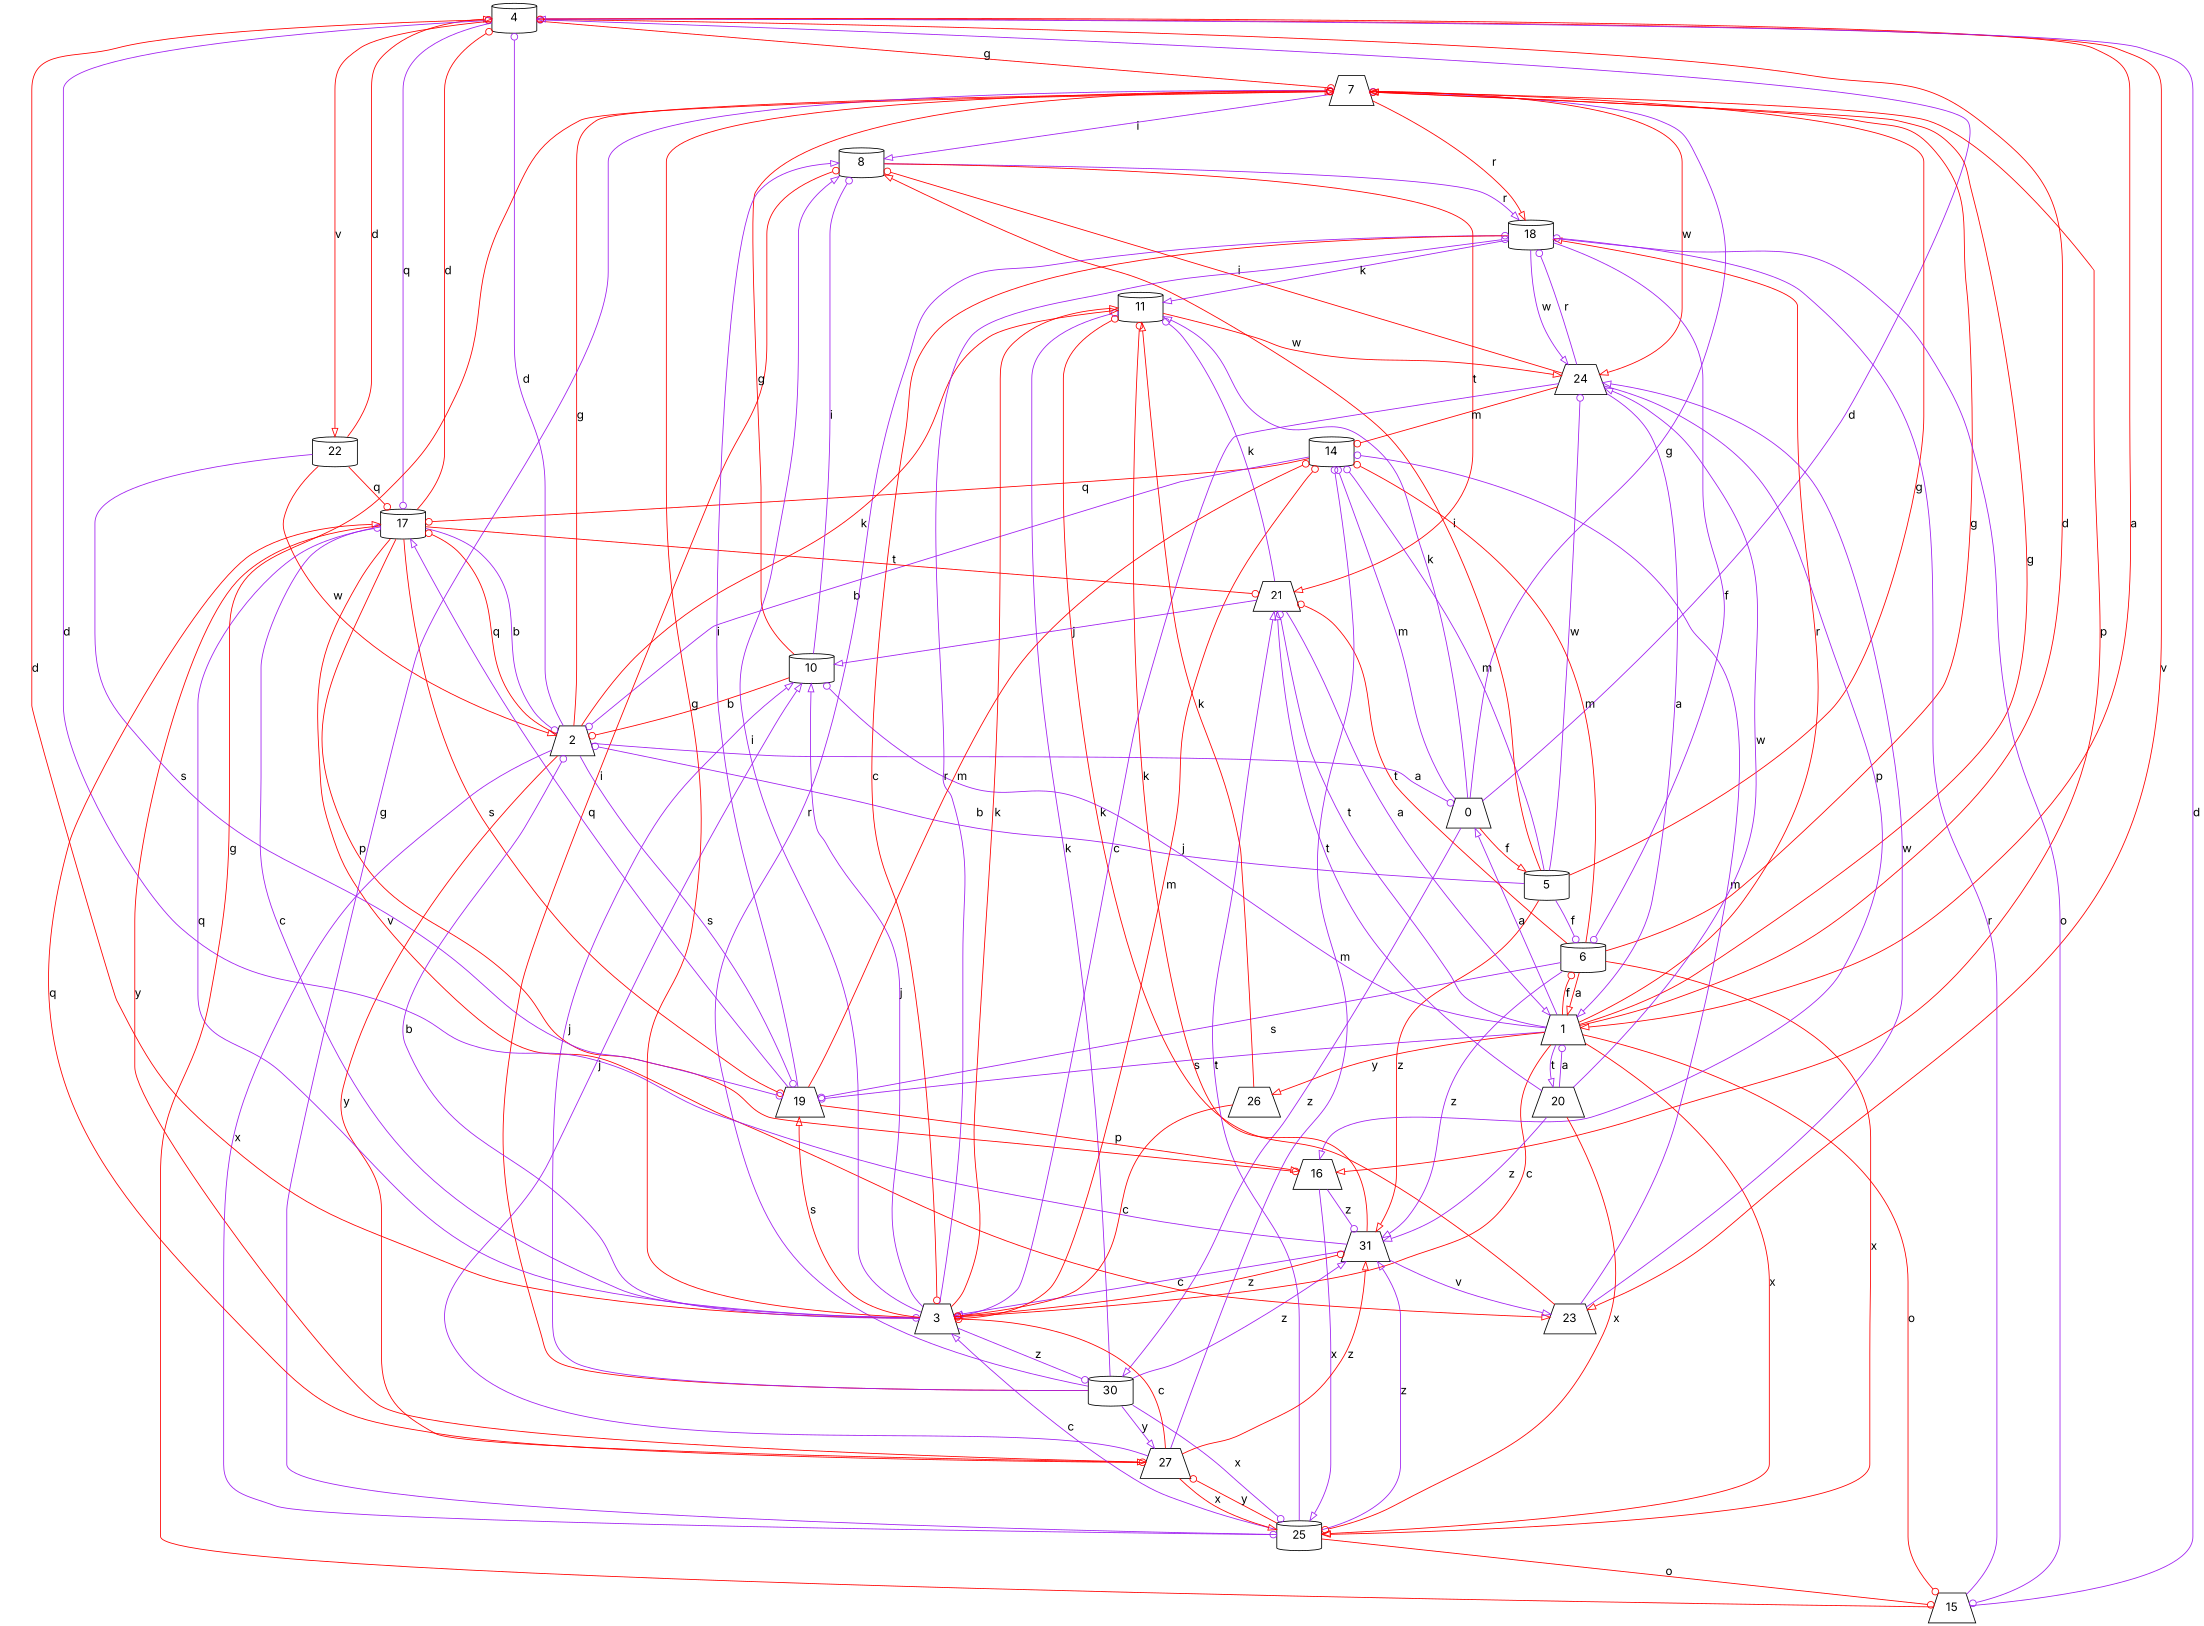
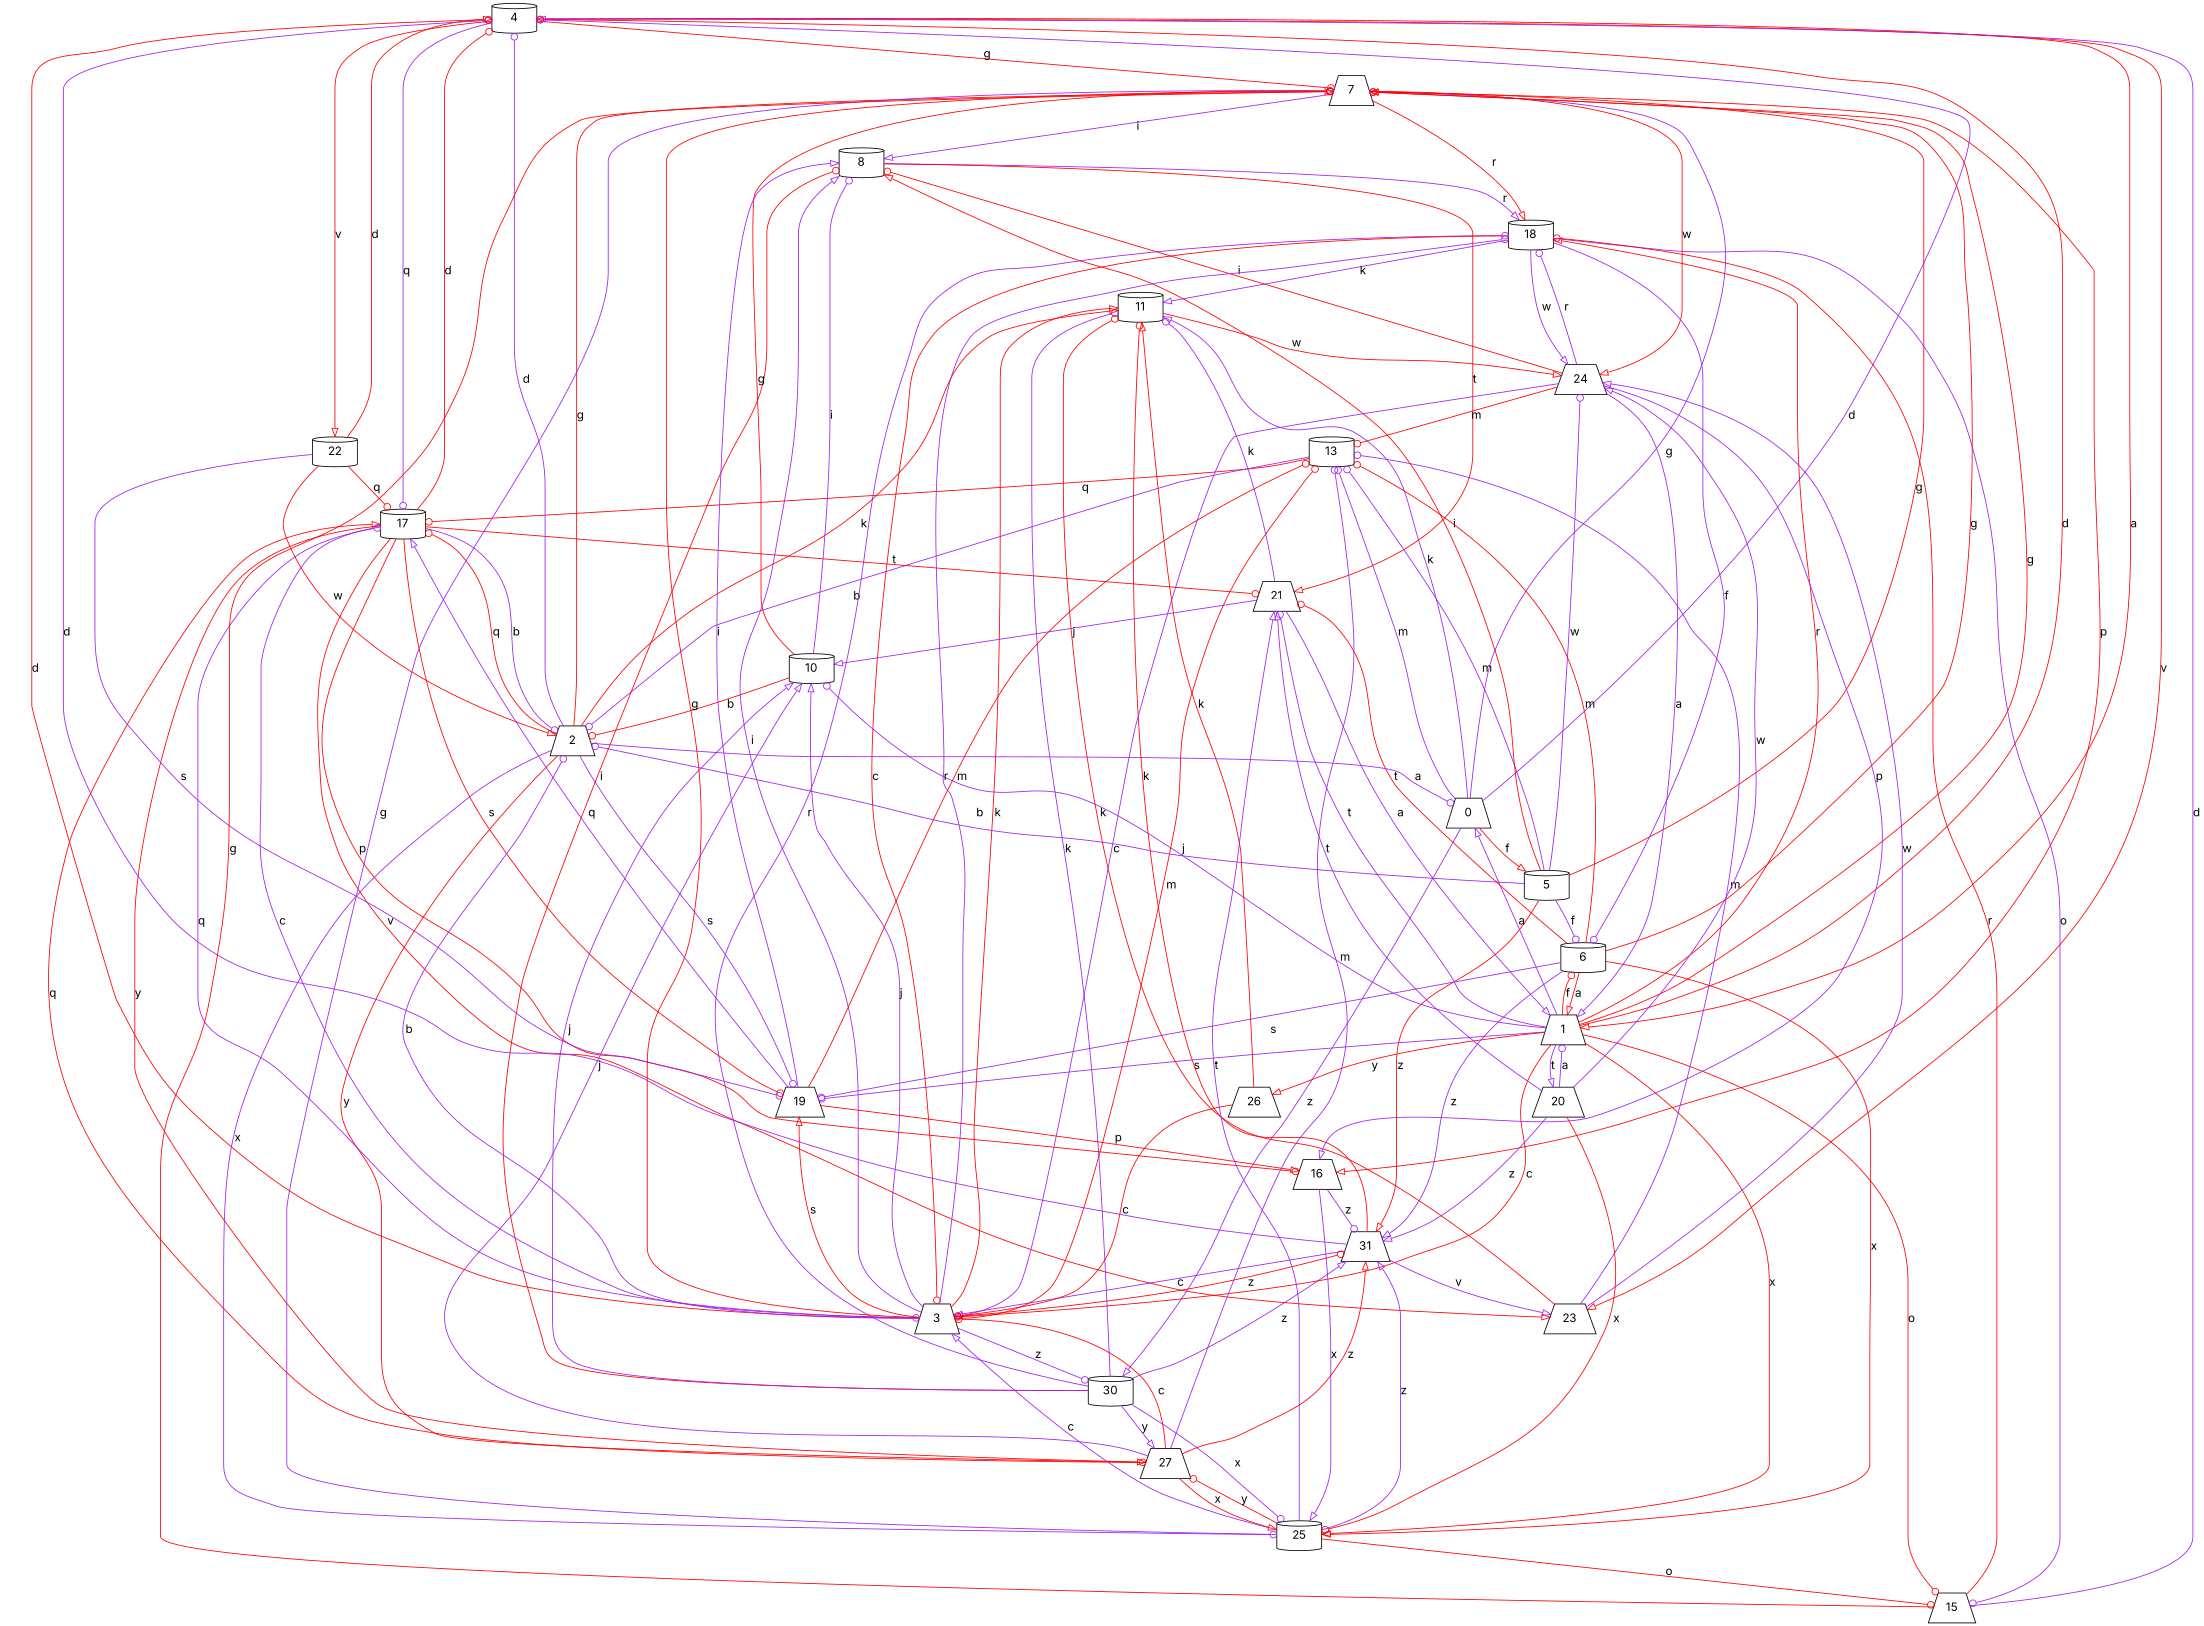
node "14": label "14" -> "13"
edge "15" -> "18": color purple -> red
